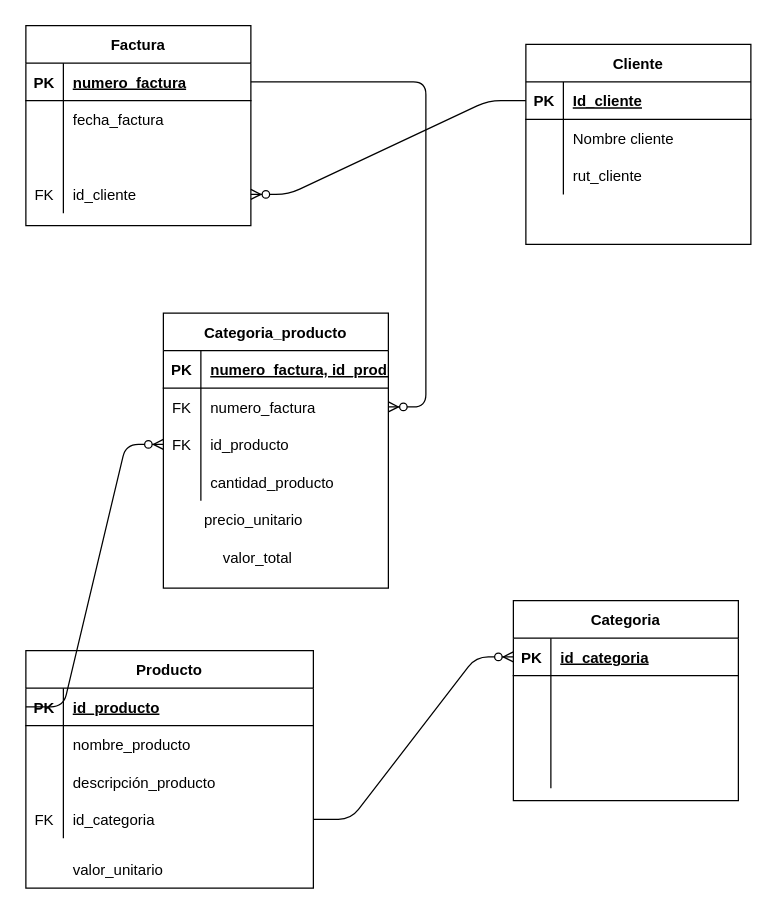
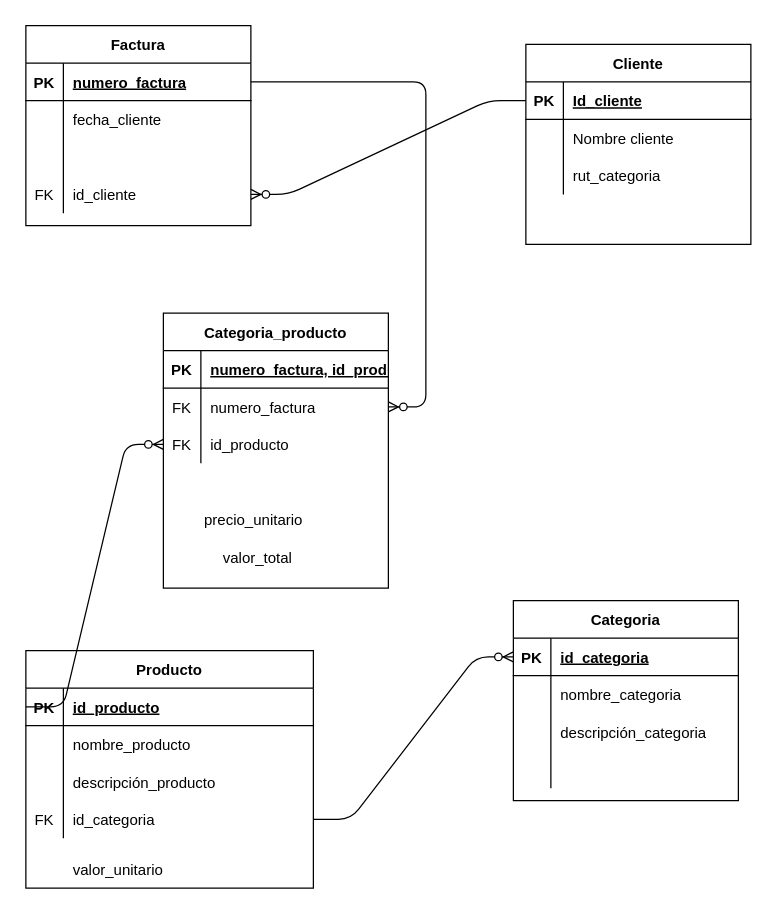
node "fecha_factura": label "fecha_factura" -> "fecha_cliente"
node "rut_cliente": label "rut_cliente" -> "rut_categoria"
node "cantidad_producto": removed
node "nombre_categoria": added
node "descripción_categoria": added
